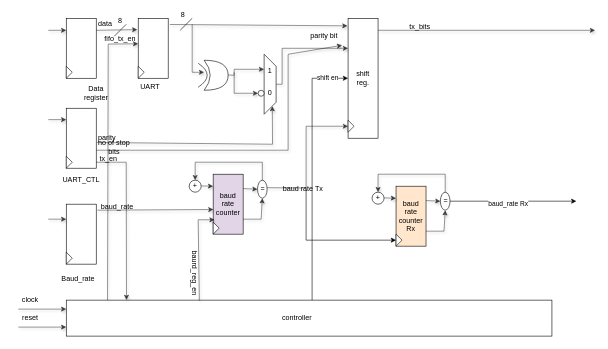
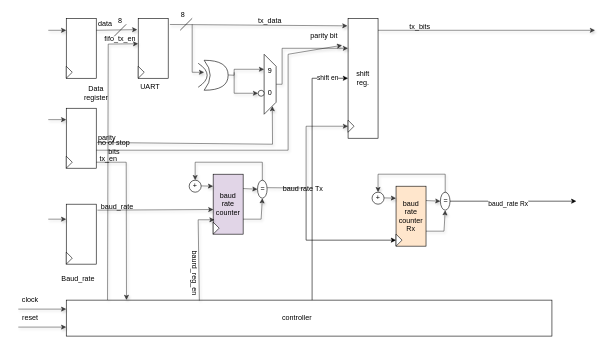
node "tx_data": added
node "1": label "1" -> "9"
node "UART_CTL": removed
